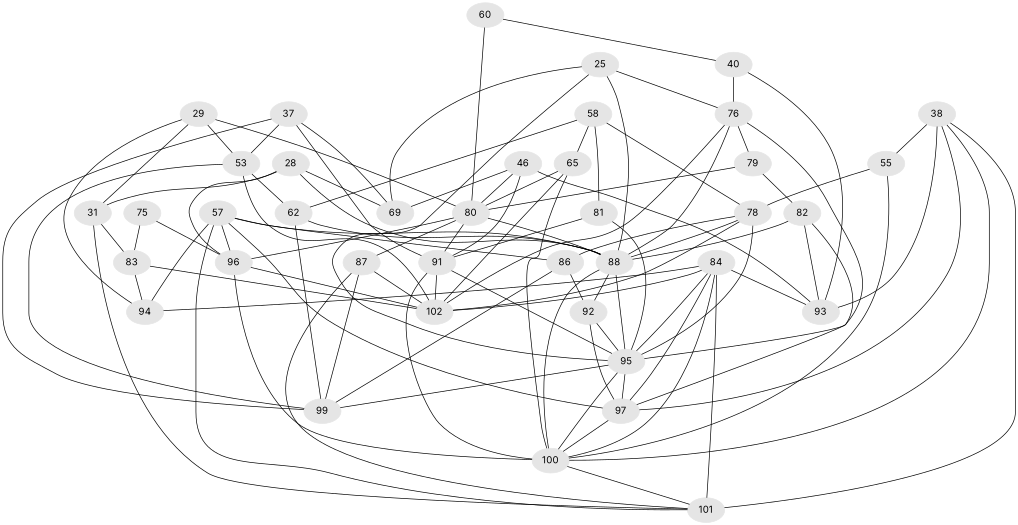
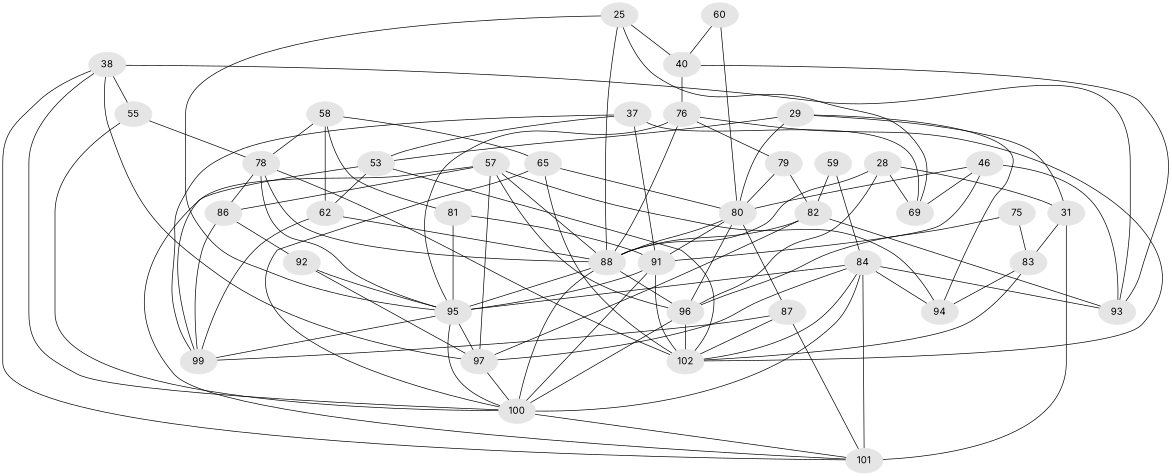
edge "25" -- "76": now "25" -- "40"
node "59": added
edge "88" -- "92": now "88" -- "96"
